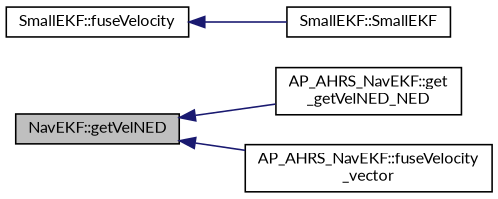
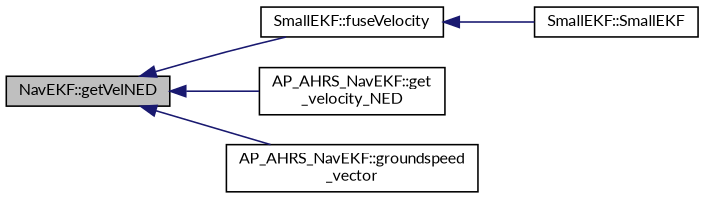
edge "SmallEKF::fuseVelocity" -> "NavEKF::getVelNED": added
node "AP_AHRS_NavEKF::get _getVelNED_NED": label "AP_AHRS_NavEKF::get _getVelNED_NED" -> "AP_AHRS_NavEKF::get _velocity_NED"
node "AP_AHRS_NavEKF::fuseVelocity _vector": label "AP_AHRS_NavEKF::fuseVelocity _vector" -> "AP_AHRS_NavEKF::groundspeed _vector"
